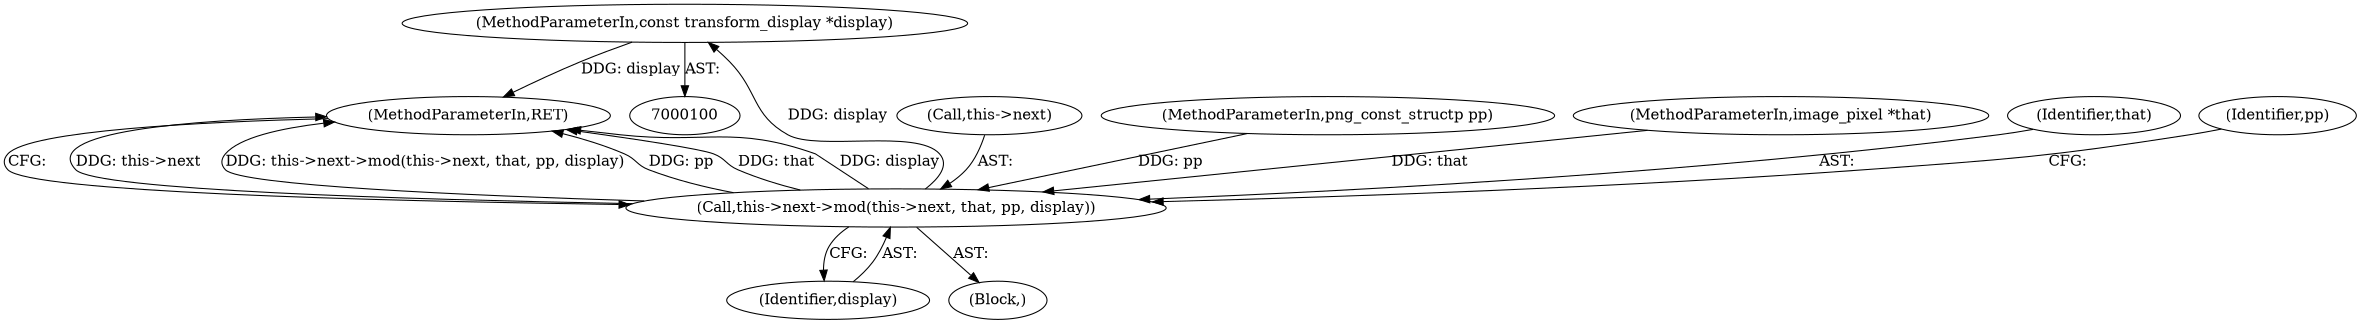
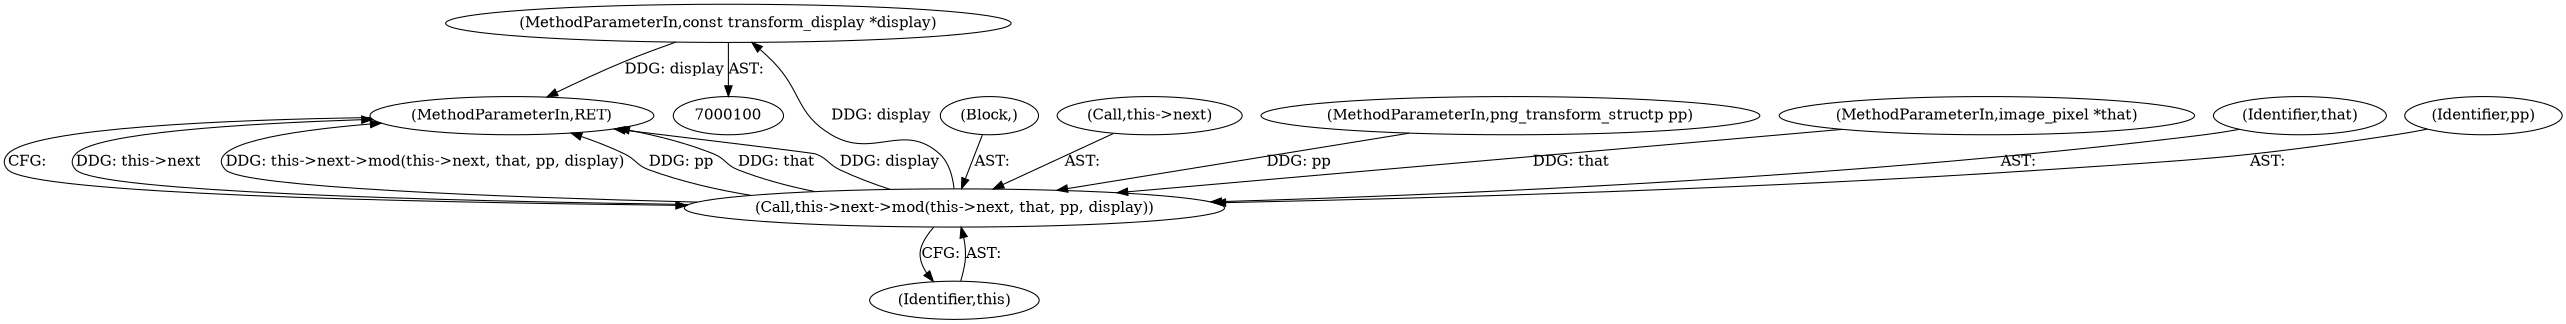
node "(MethodParameterIn,png_const_structp pp)": label "(MethodParameterIn,png_const_structp pp)" -> "(MethodParameterIn,png_transform_structp pp)"
edge "(Identifier,pp)" -> "(Call,this->next->mod(this->next, that, pp, display))": label "CFG: " -> "AST: "
edge "(Call,this->next->mod(this->next, that, pp, display))" -> "(Block,)": reversed
node "(Identifier,display)": label "(Identifier,display)" -> "(Identifier,this)"
